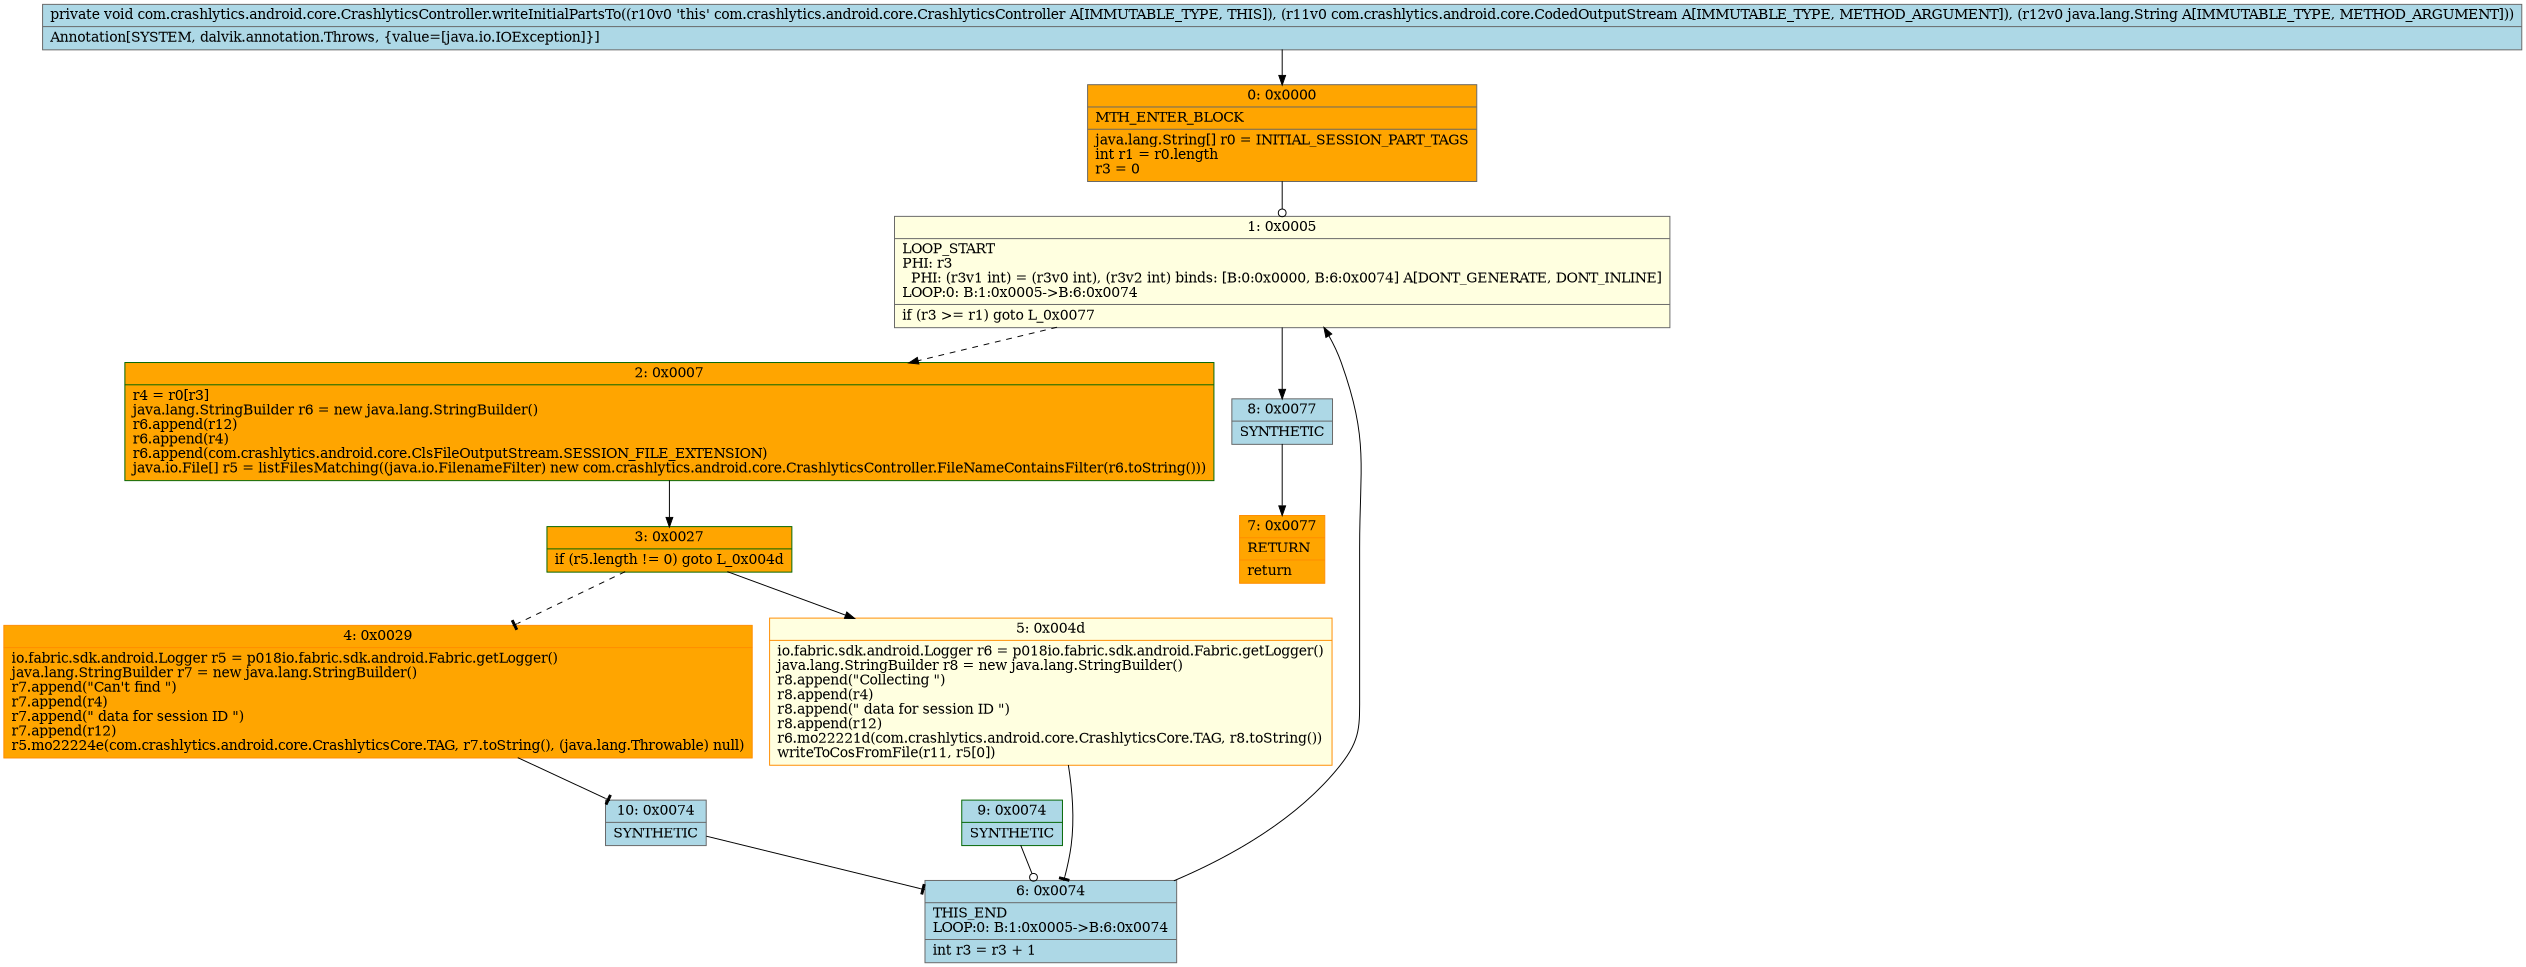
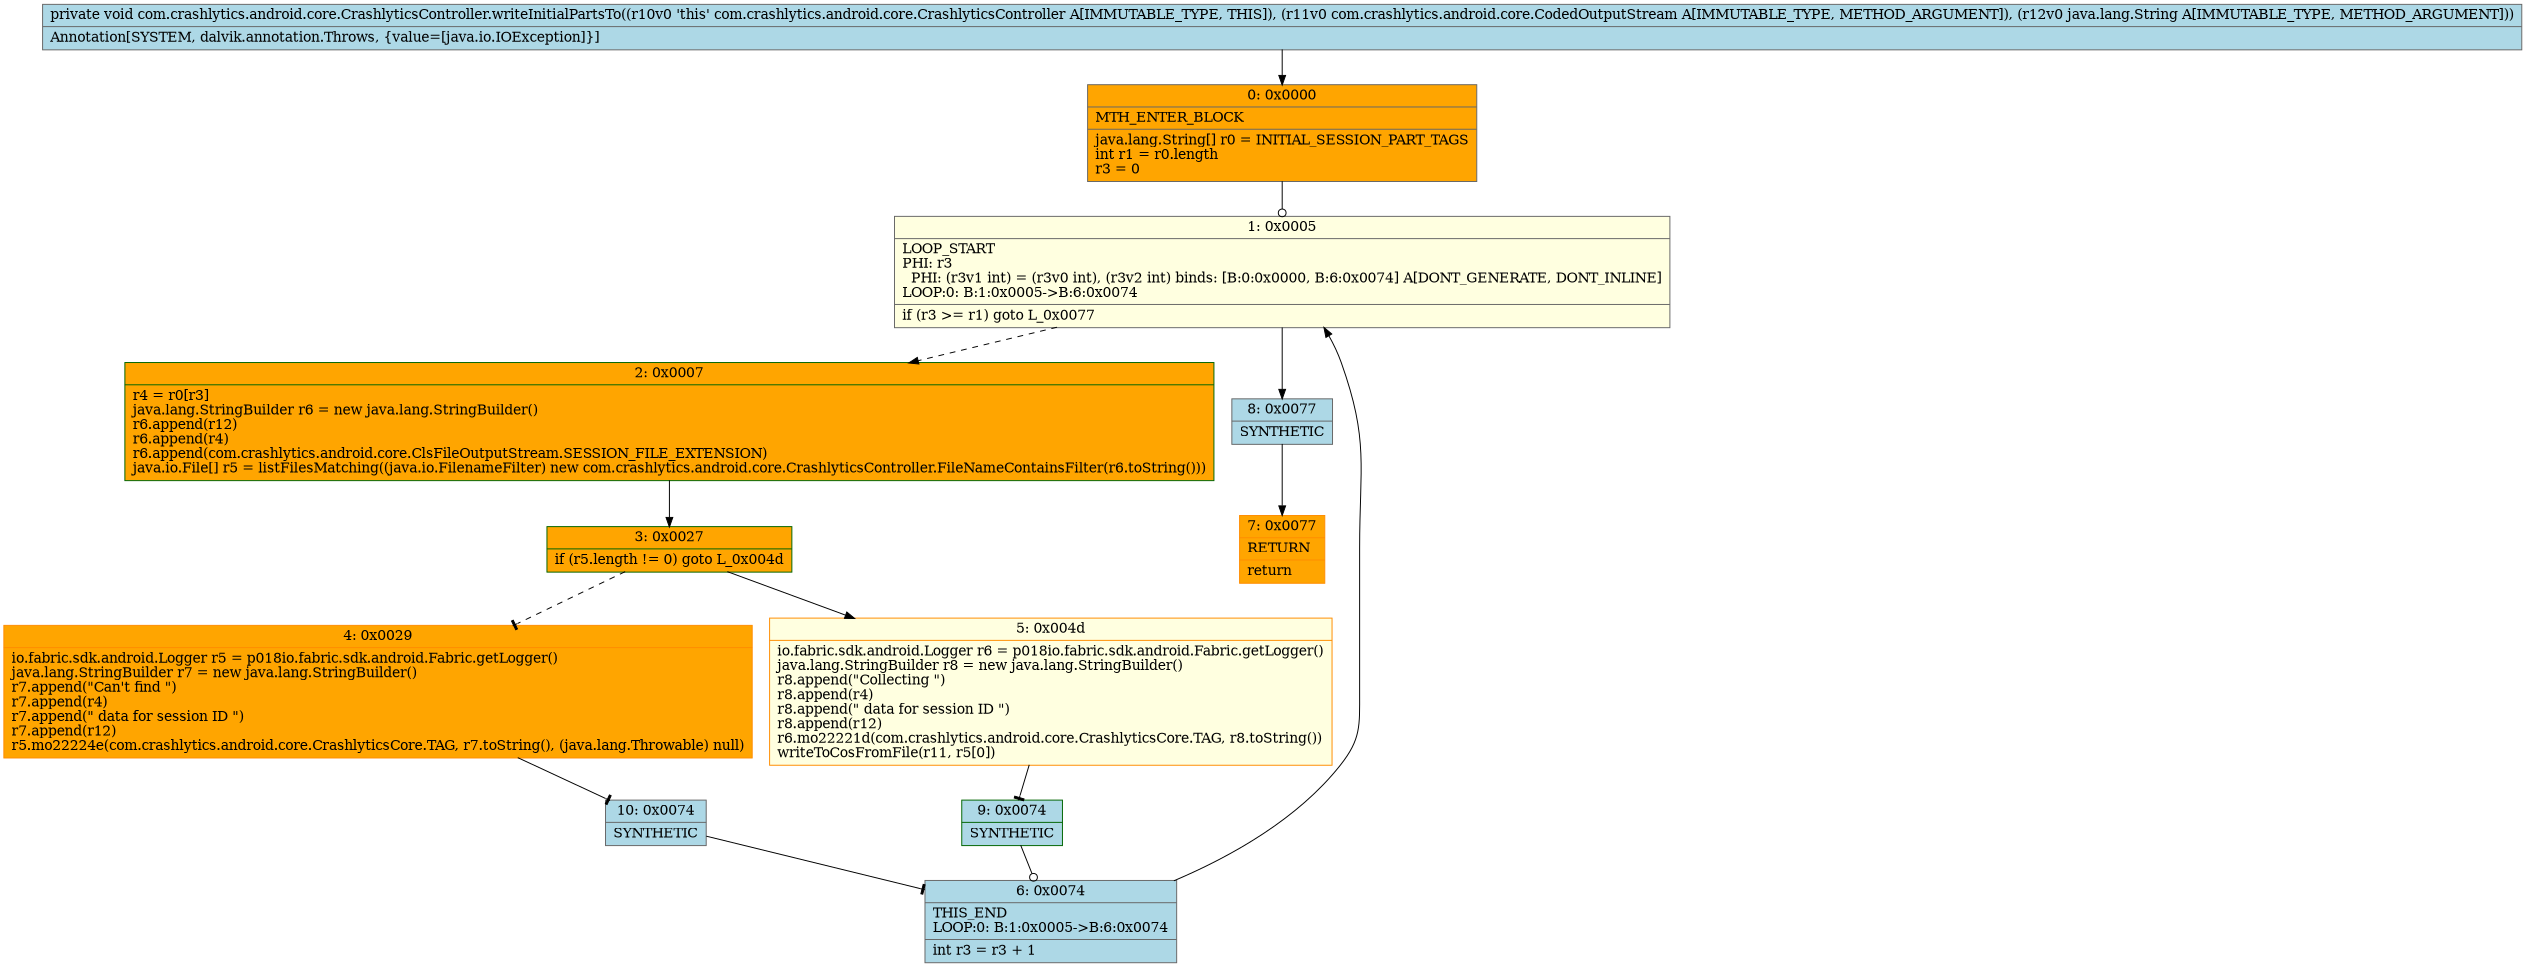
edge "5: 0x004d" -> "6: 0x0074": now "5: 0x004d" -> "9: 0x0074"
